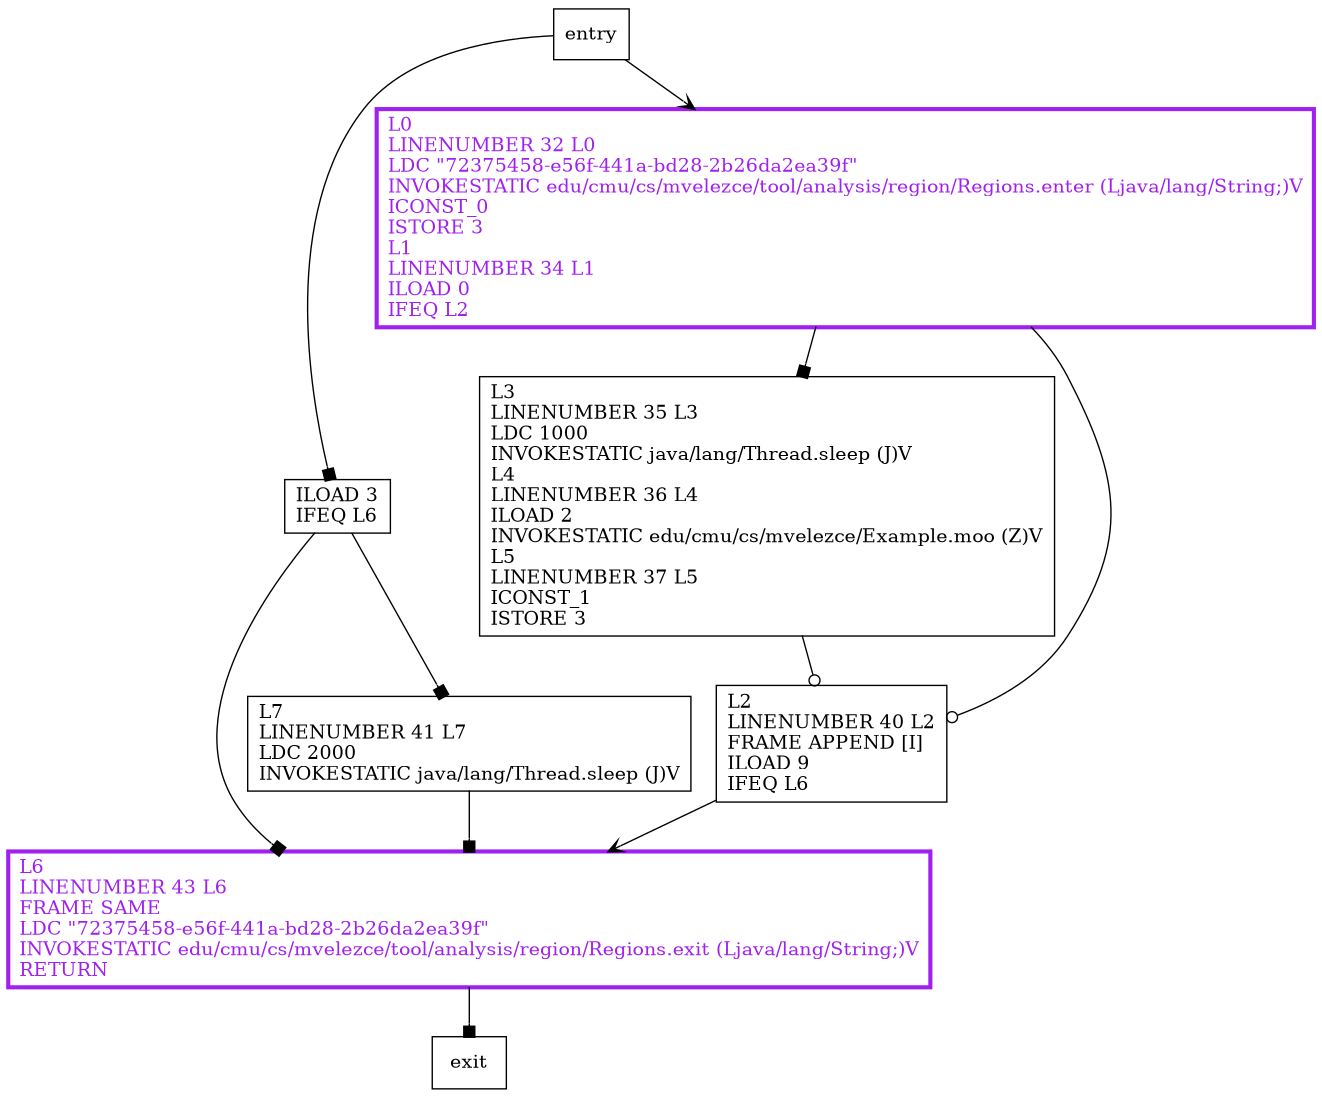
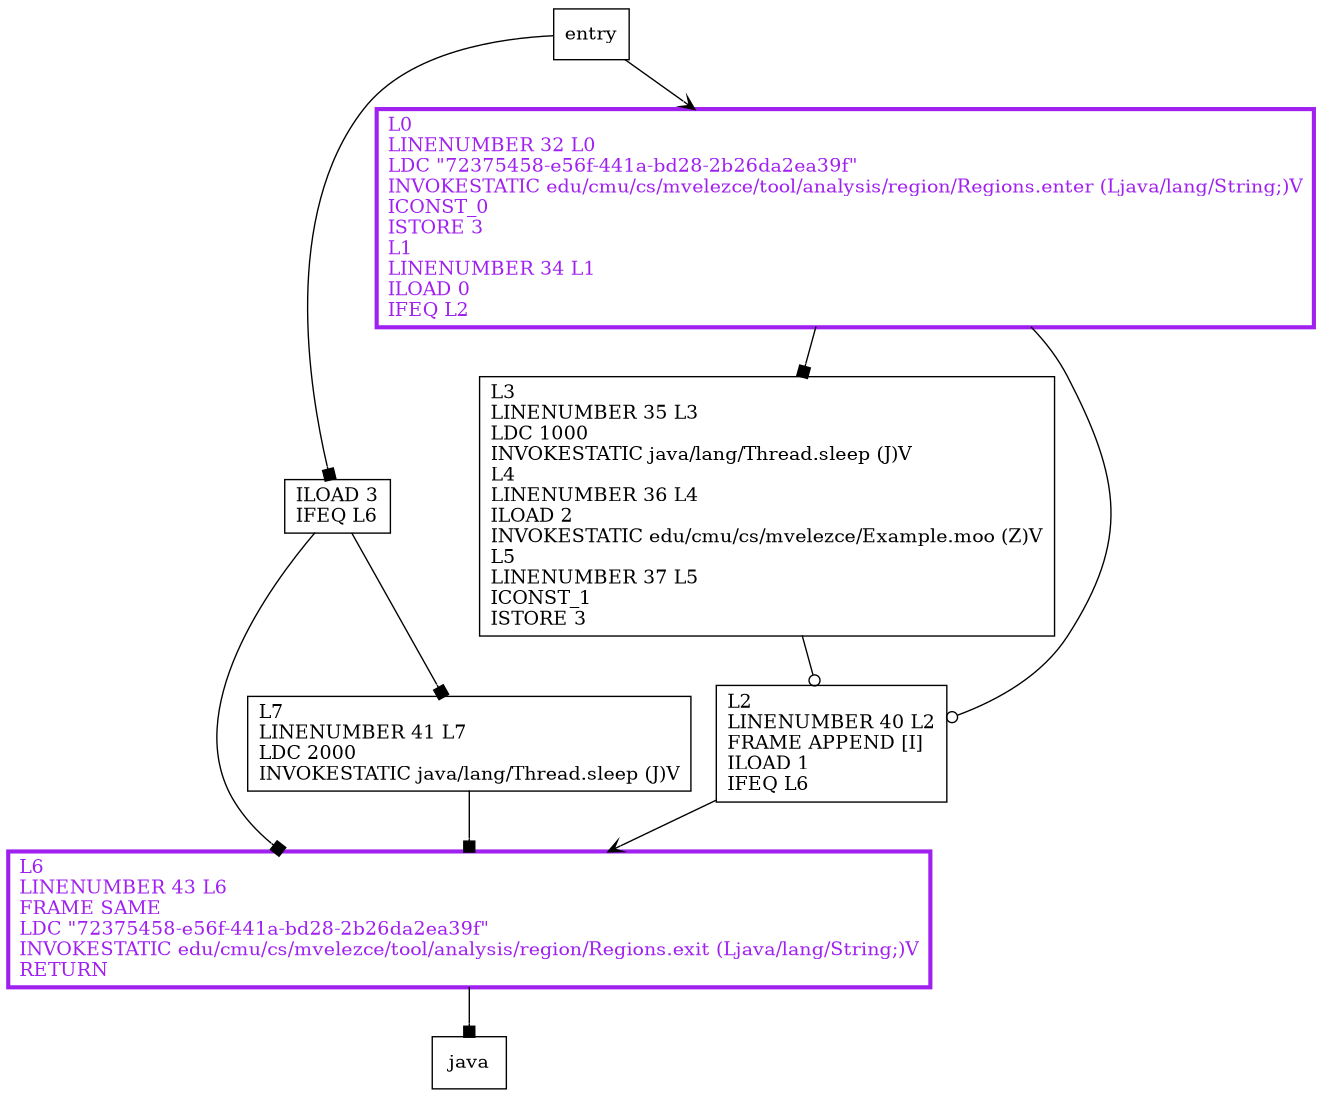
node "L2 LINENUMBER 40 L2 FRAME APPEND [I] ILOAD 9 IFEQ L6": label "L2 LINENUMBER 40 L2 FRAME APPEND [I] ILOAD 9 IFEQ L6" -> "L2 LINENUMBER 40 L2 FRAME APPEND [I] ILOAD 1 IFEQ L6"
node "exit": label "exit" -> "java"
